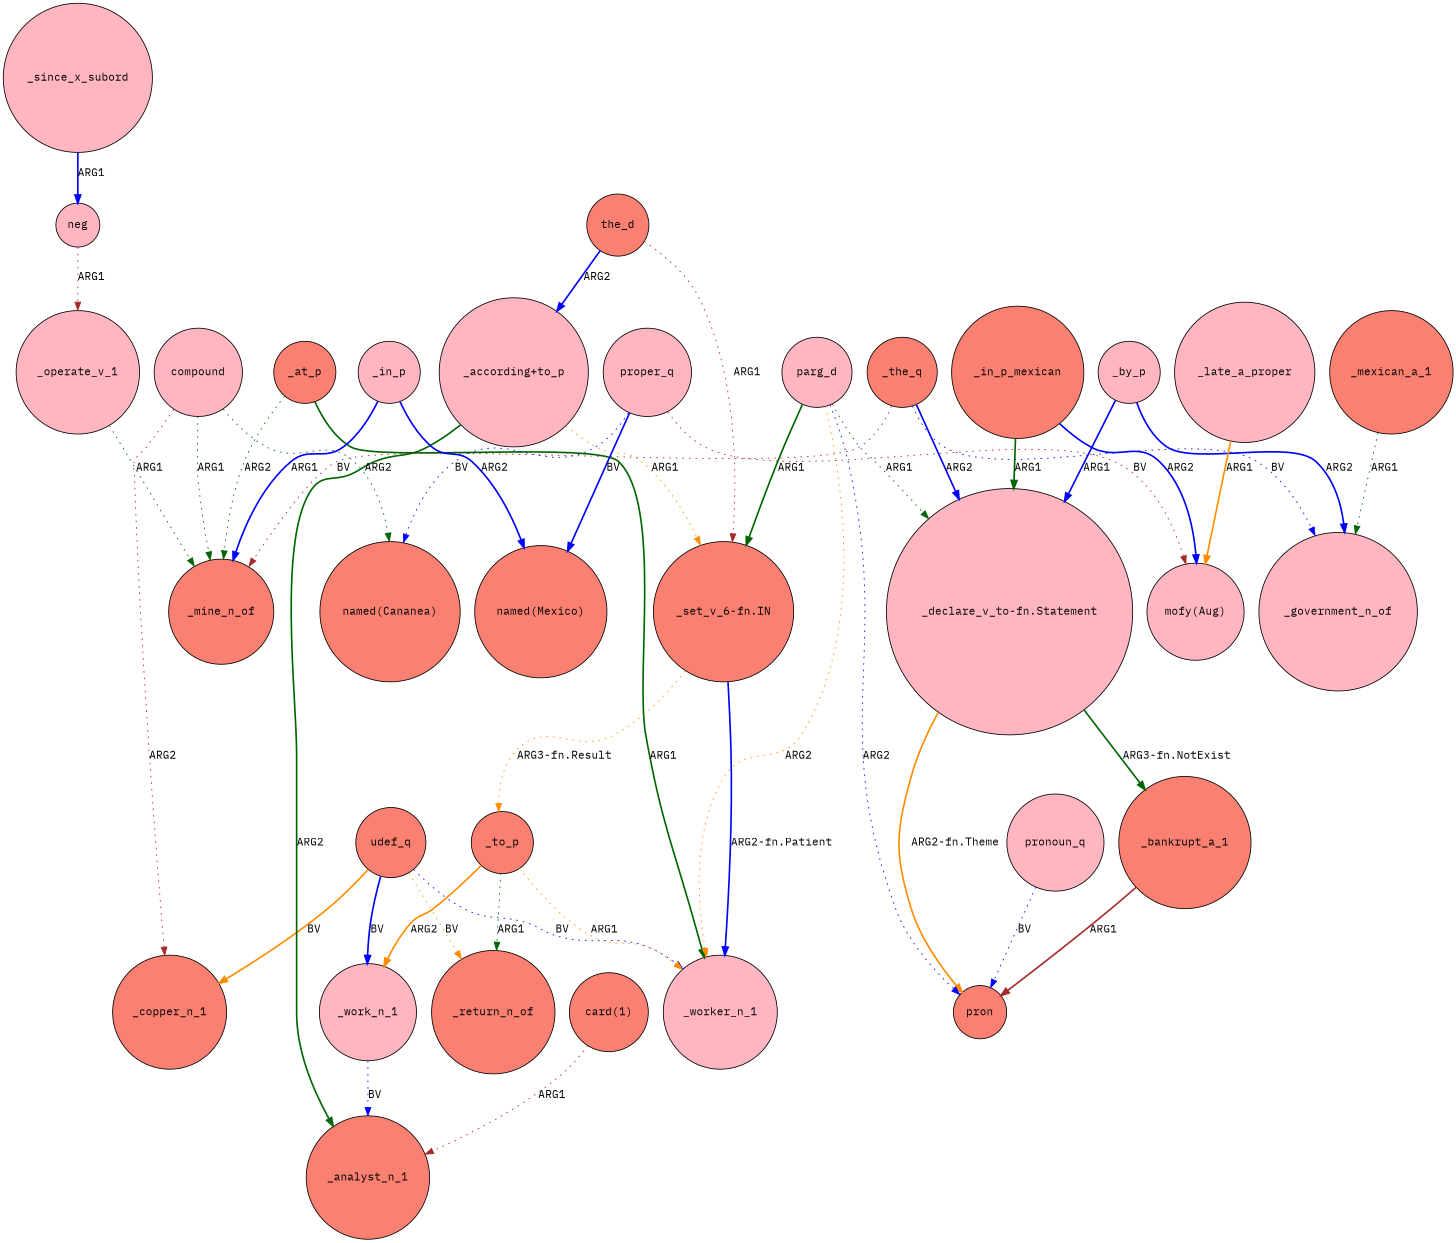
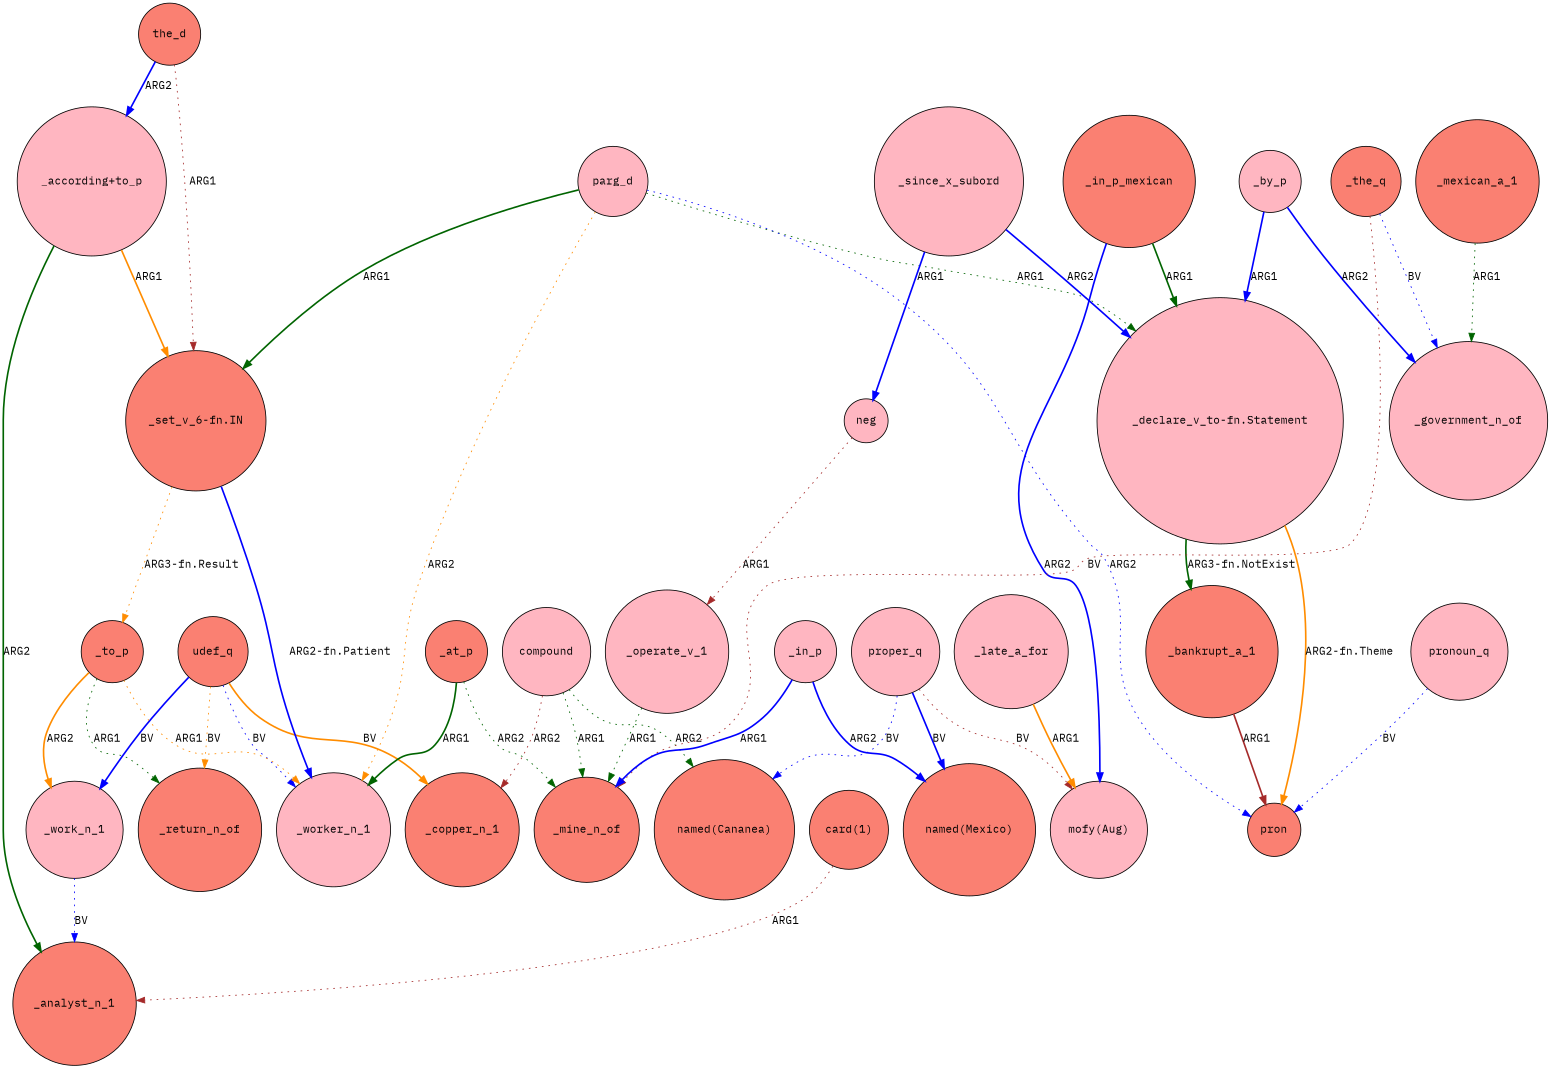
node "_late_a_proper": label "_late_a_proper" -> "_late_a_for"
edge "_the_q" -> "_declare_v_to-fn.Statement": now "_since_x_subord" -> "_declare_v_to-fn.Statement"
edge "_according+to_p" -> "_set_v_6-fn.IN": style dotted -> bold
